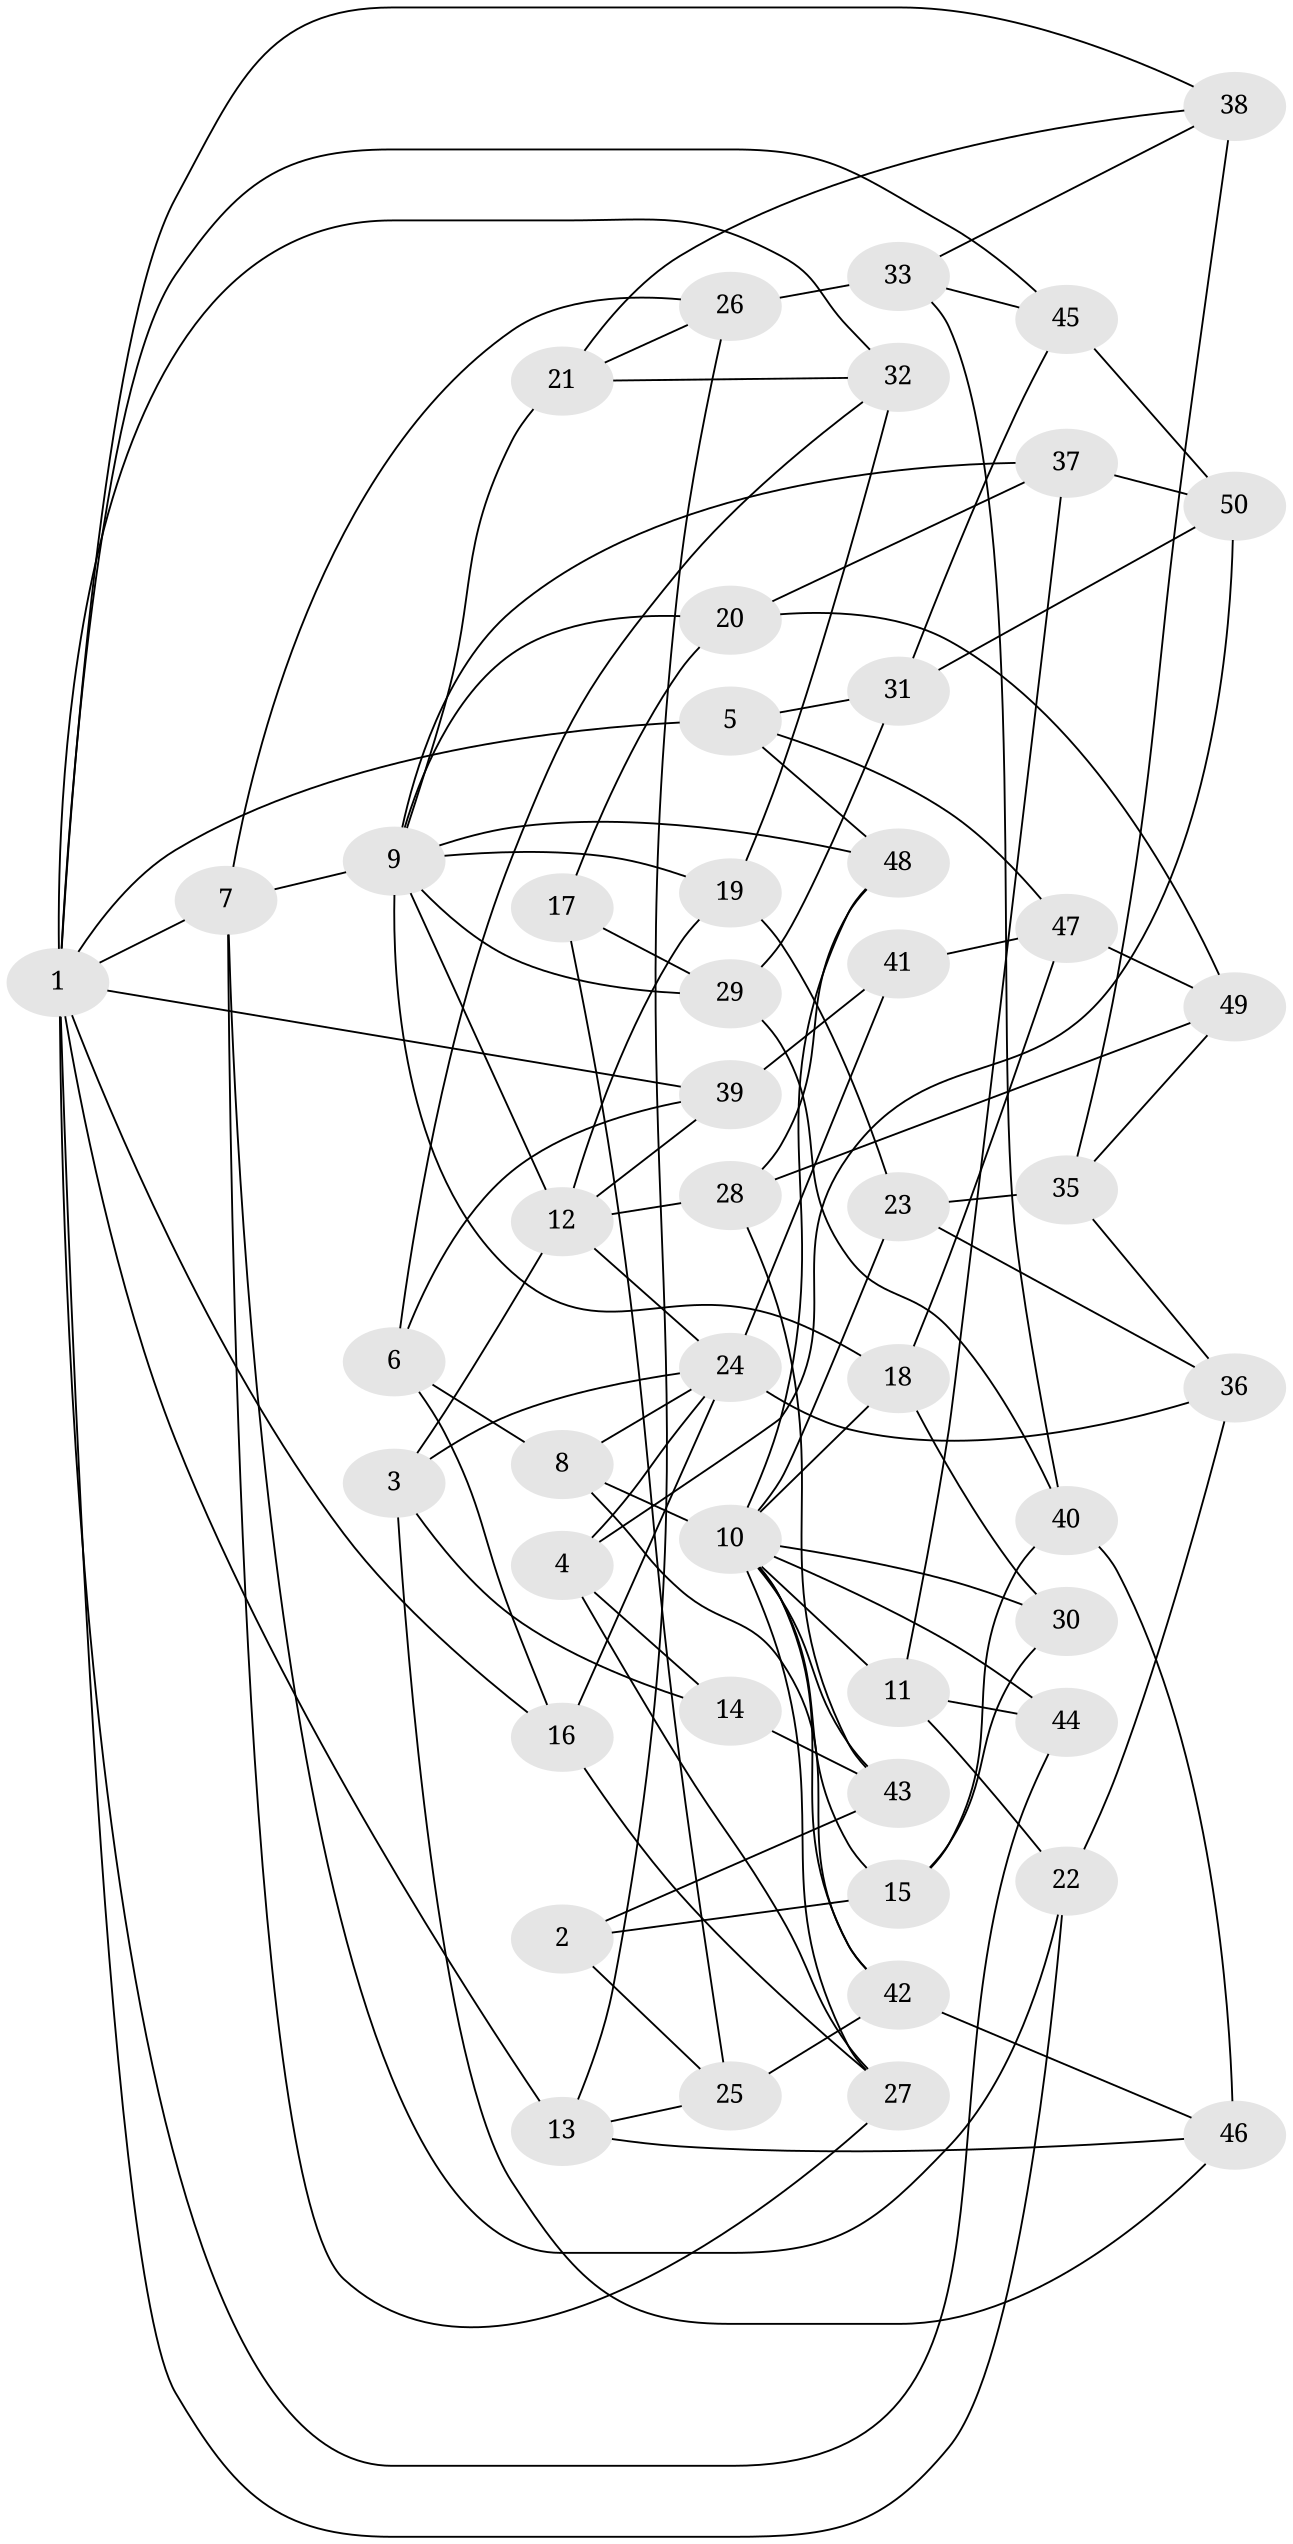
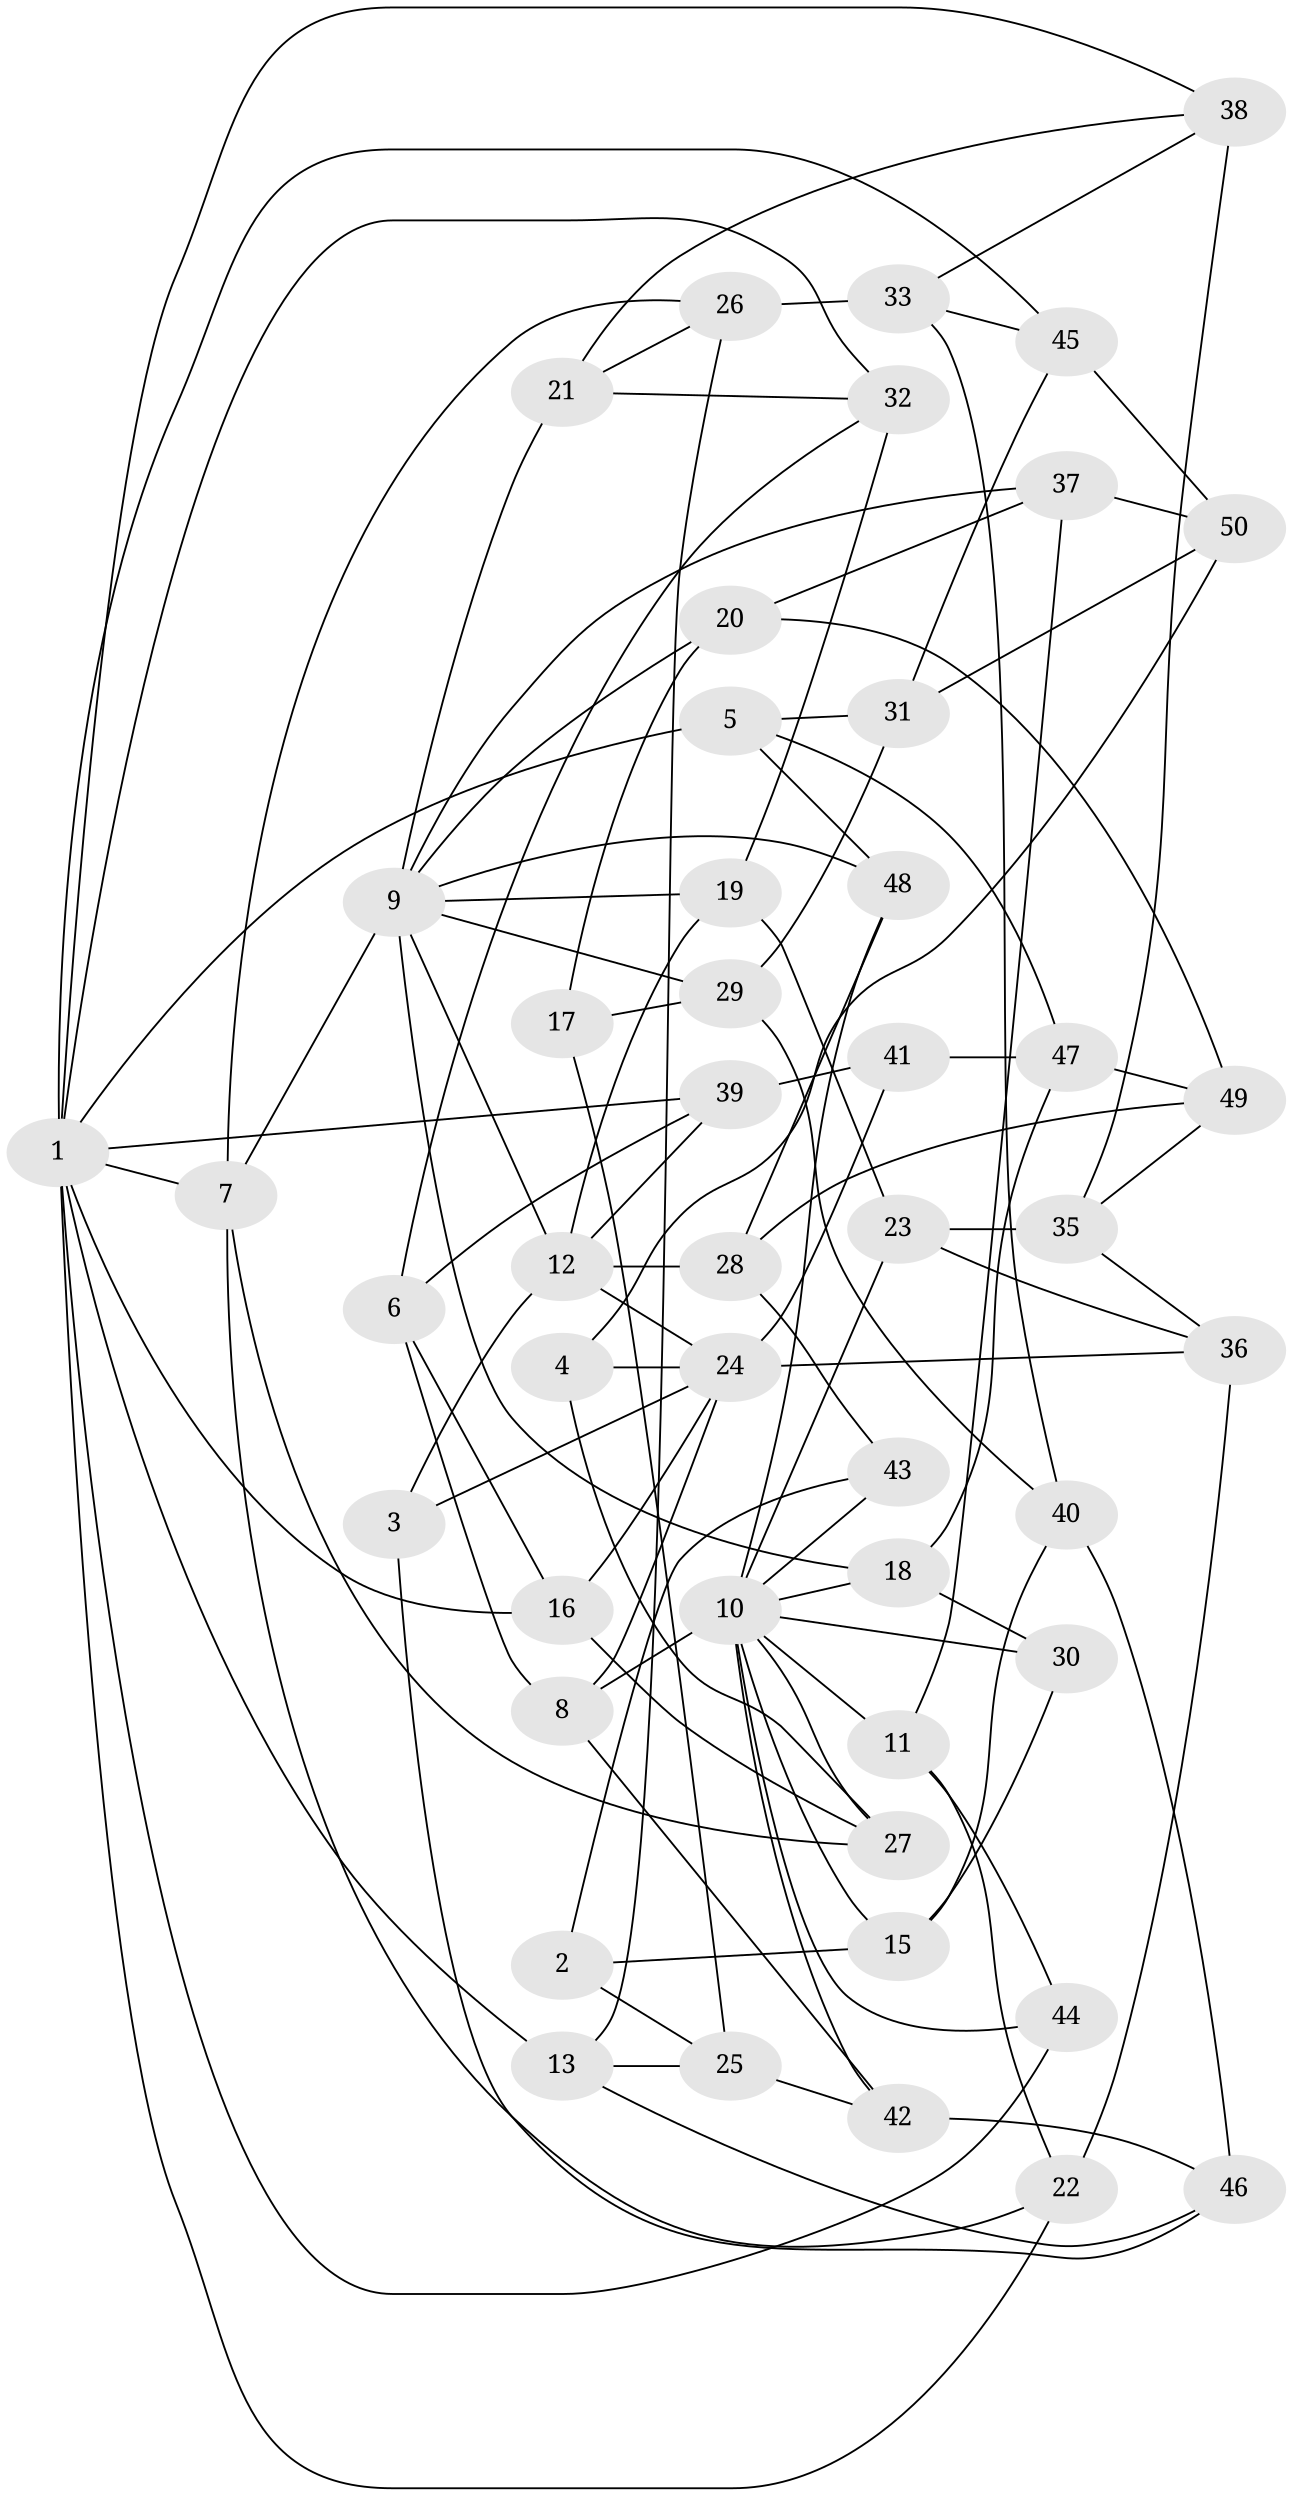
node "14": removed
